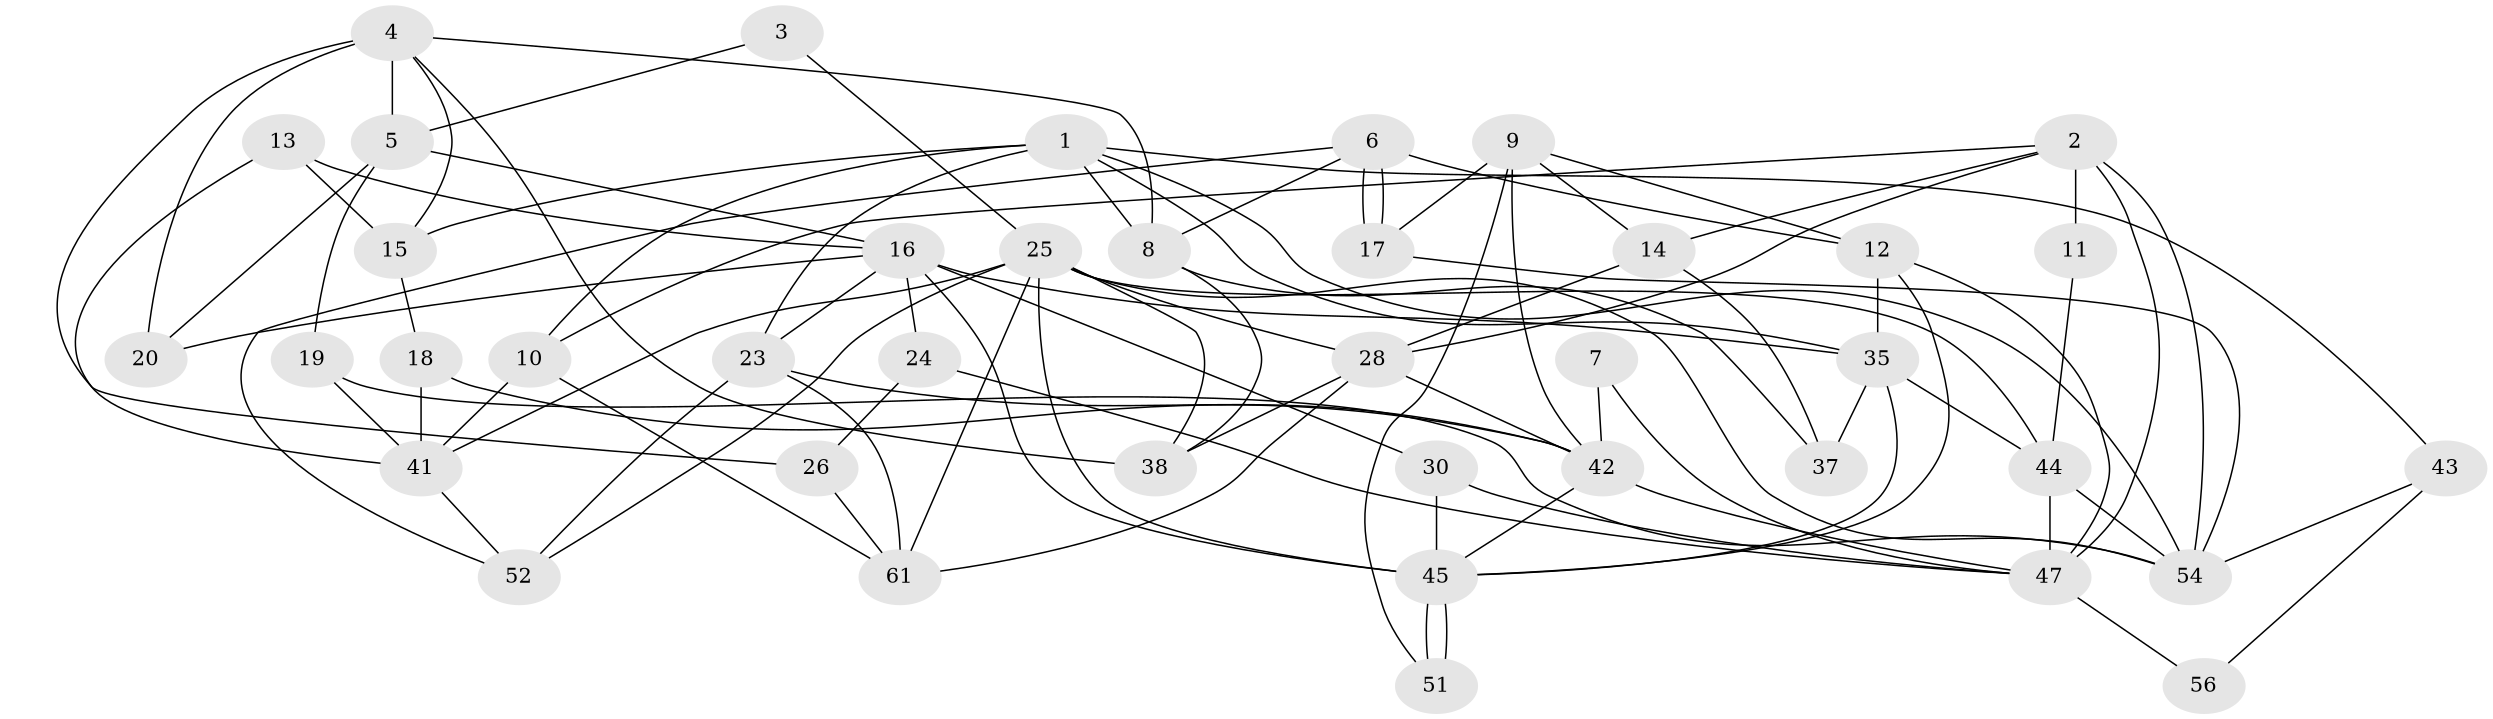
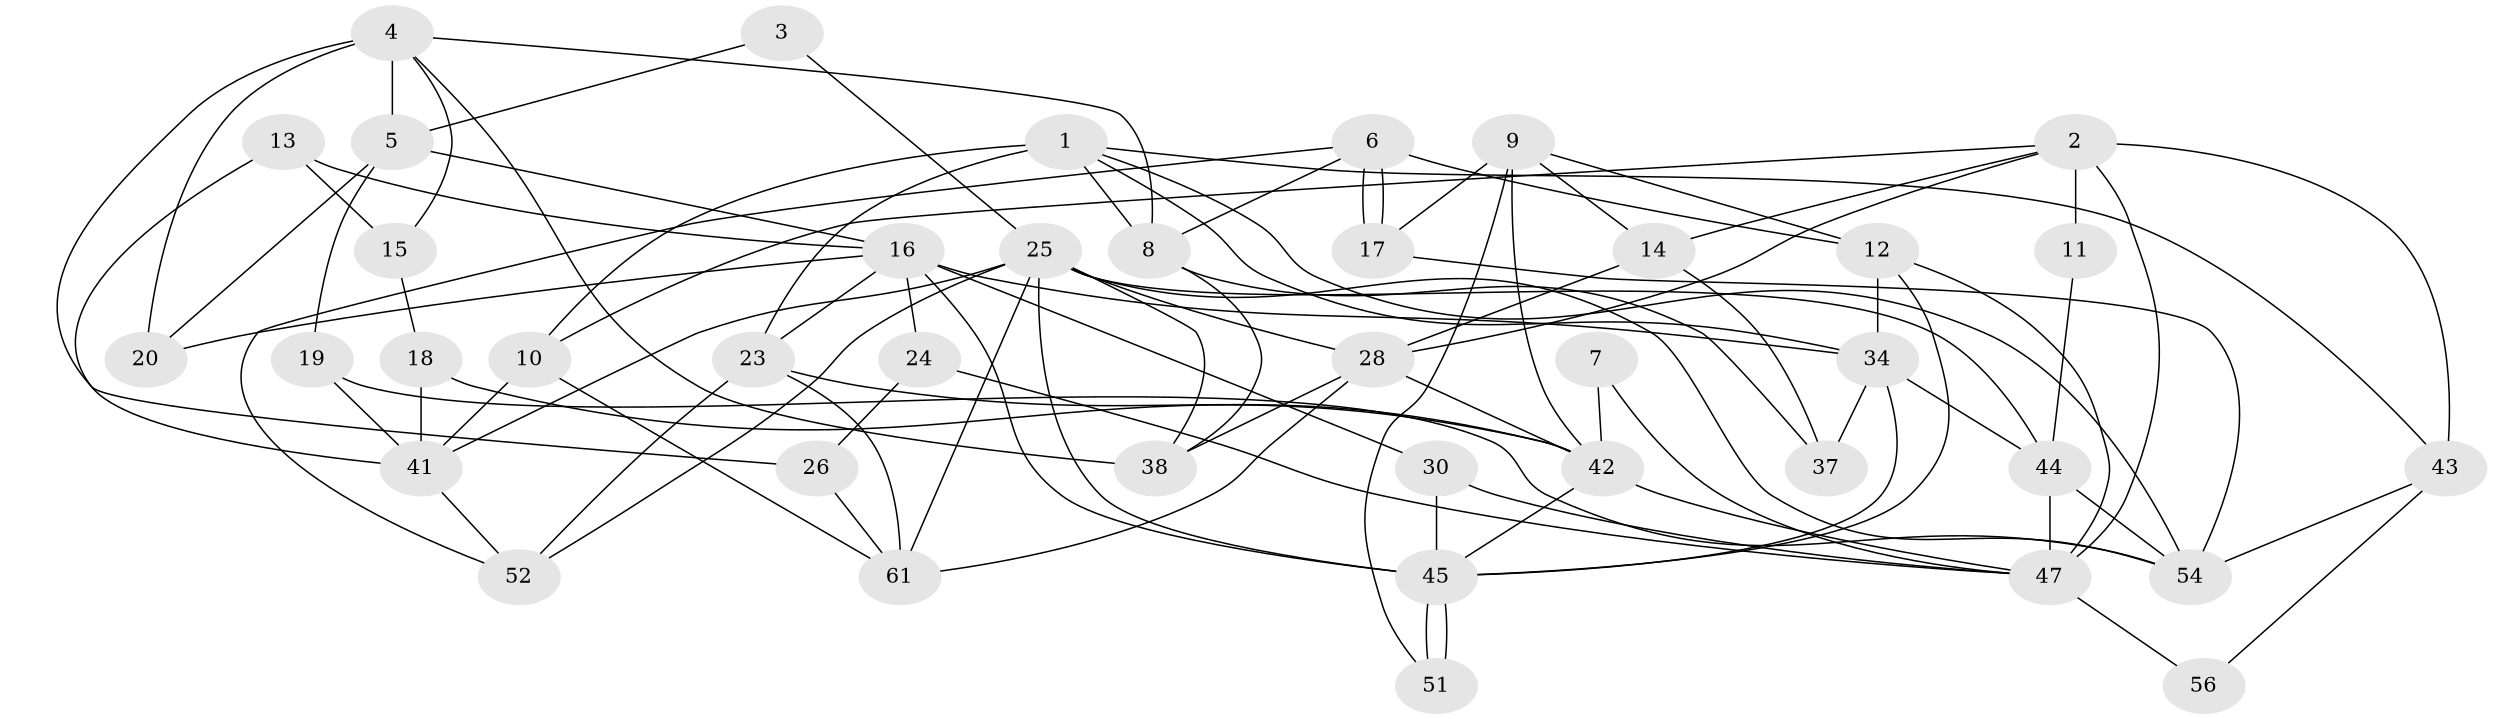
edge "1" -- "15": removed
edge "2" -- "54": now "2" -- "43"
node "35": label "35" -> "34"
